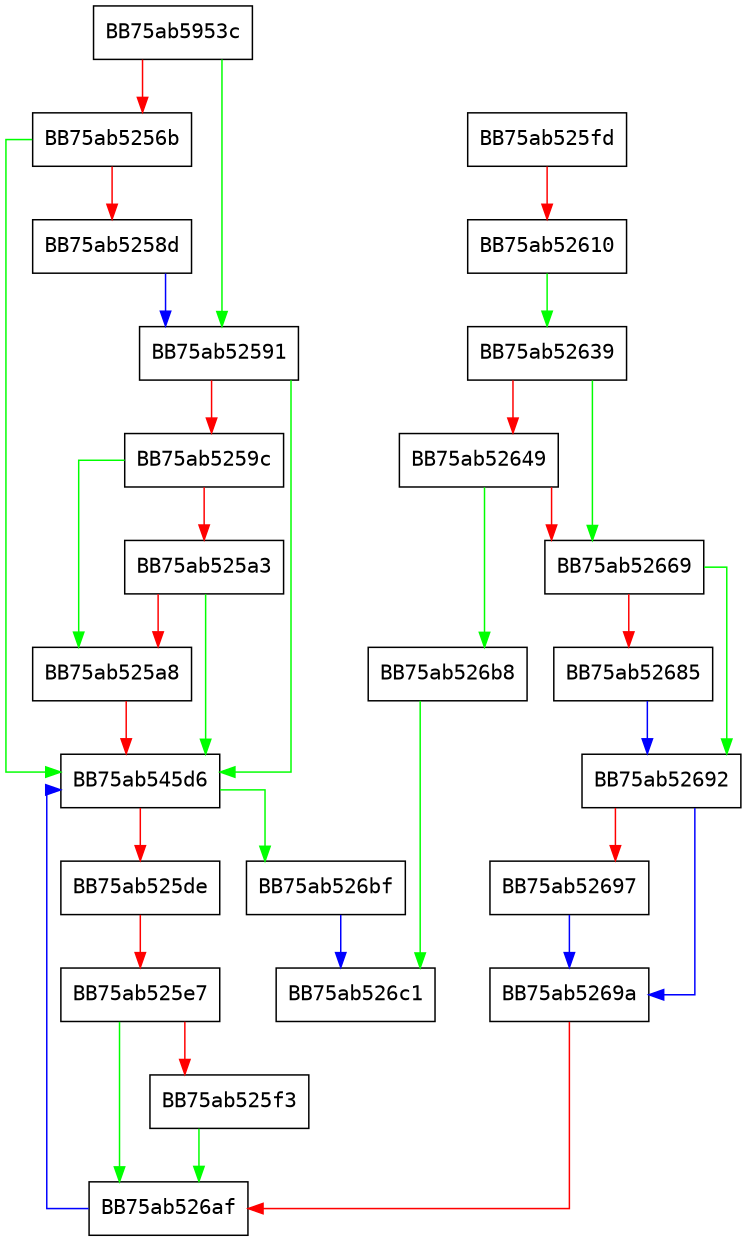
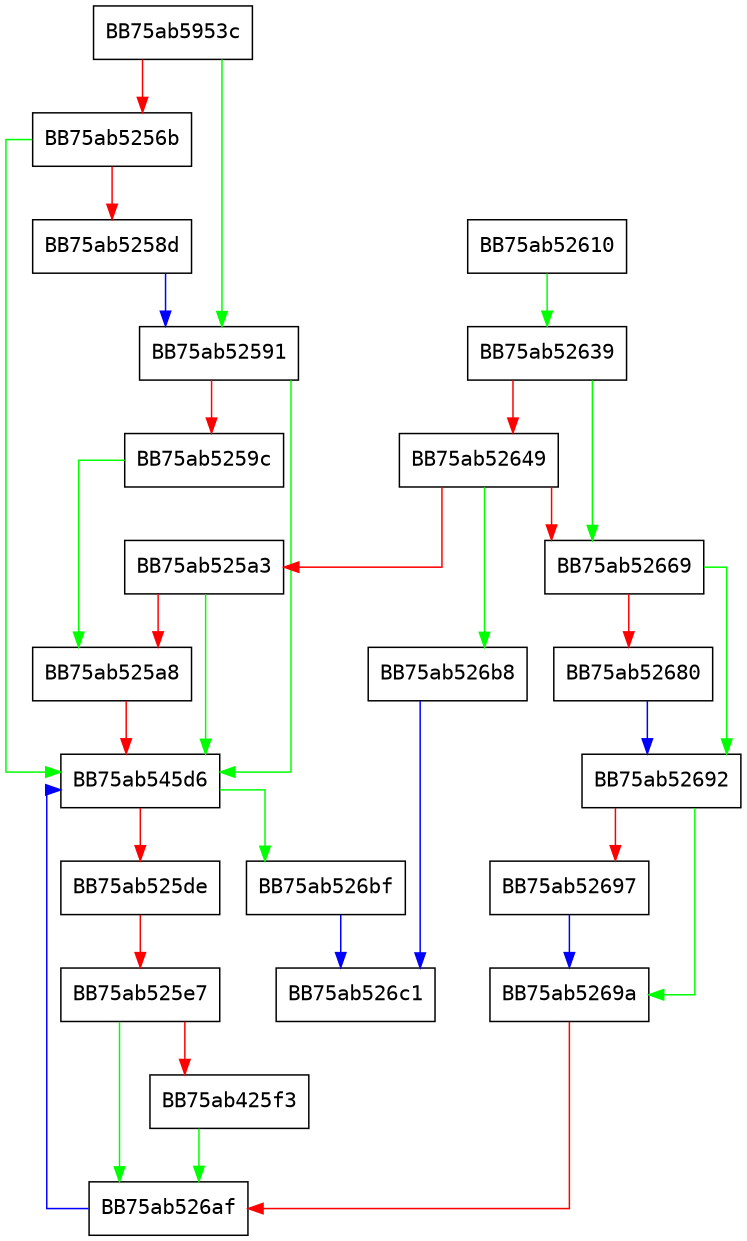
node "BB75ab525fd": removed
edge "BB75ab5259c" -> "BB75ab525a3": now "BB75ab52649" -> "BB75ab525a3"
node "BB75ab52685": label "BB75ab52685" -> "BB75ab52680"
edge "BB75ab526b8" -> "BB75ab526c1": color green -> blue
edge "BB75ab52692" -> "BB75ab5269a": color blue -> green
node "BB75ab525f3": label "BB75ab525f3" -> "BB75ab425f3"
